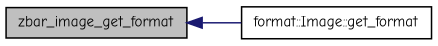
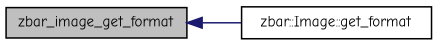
node "format::Image::get_format": label "format::Image::get_format" -> "zbar::Image::get_format"
